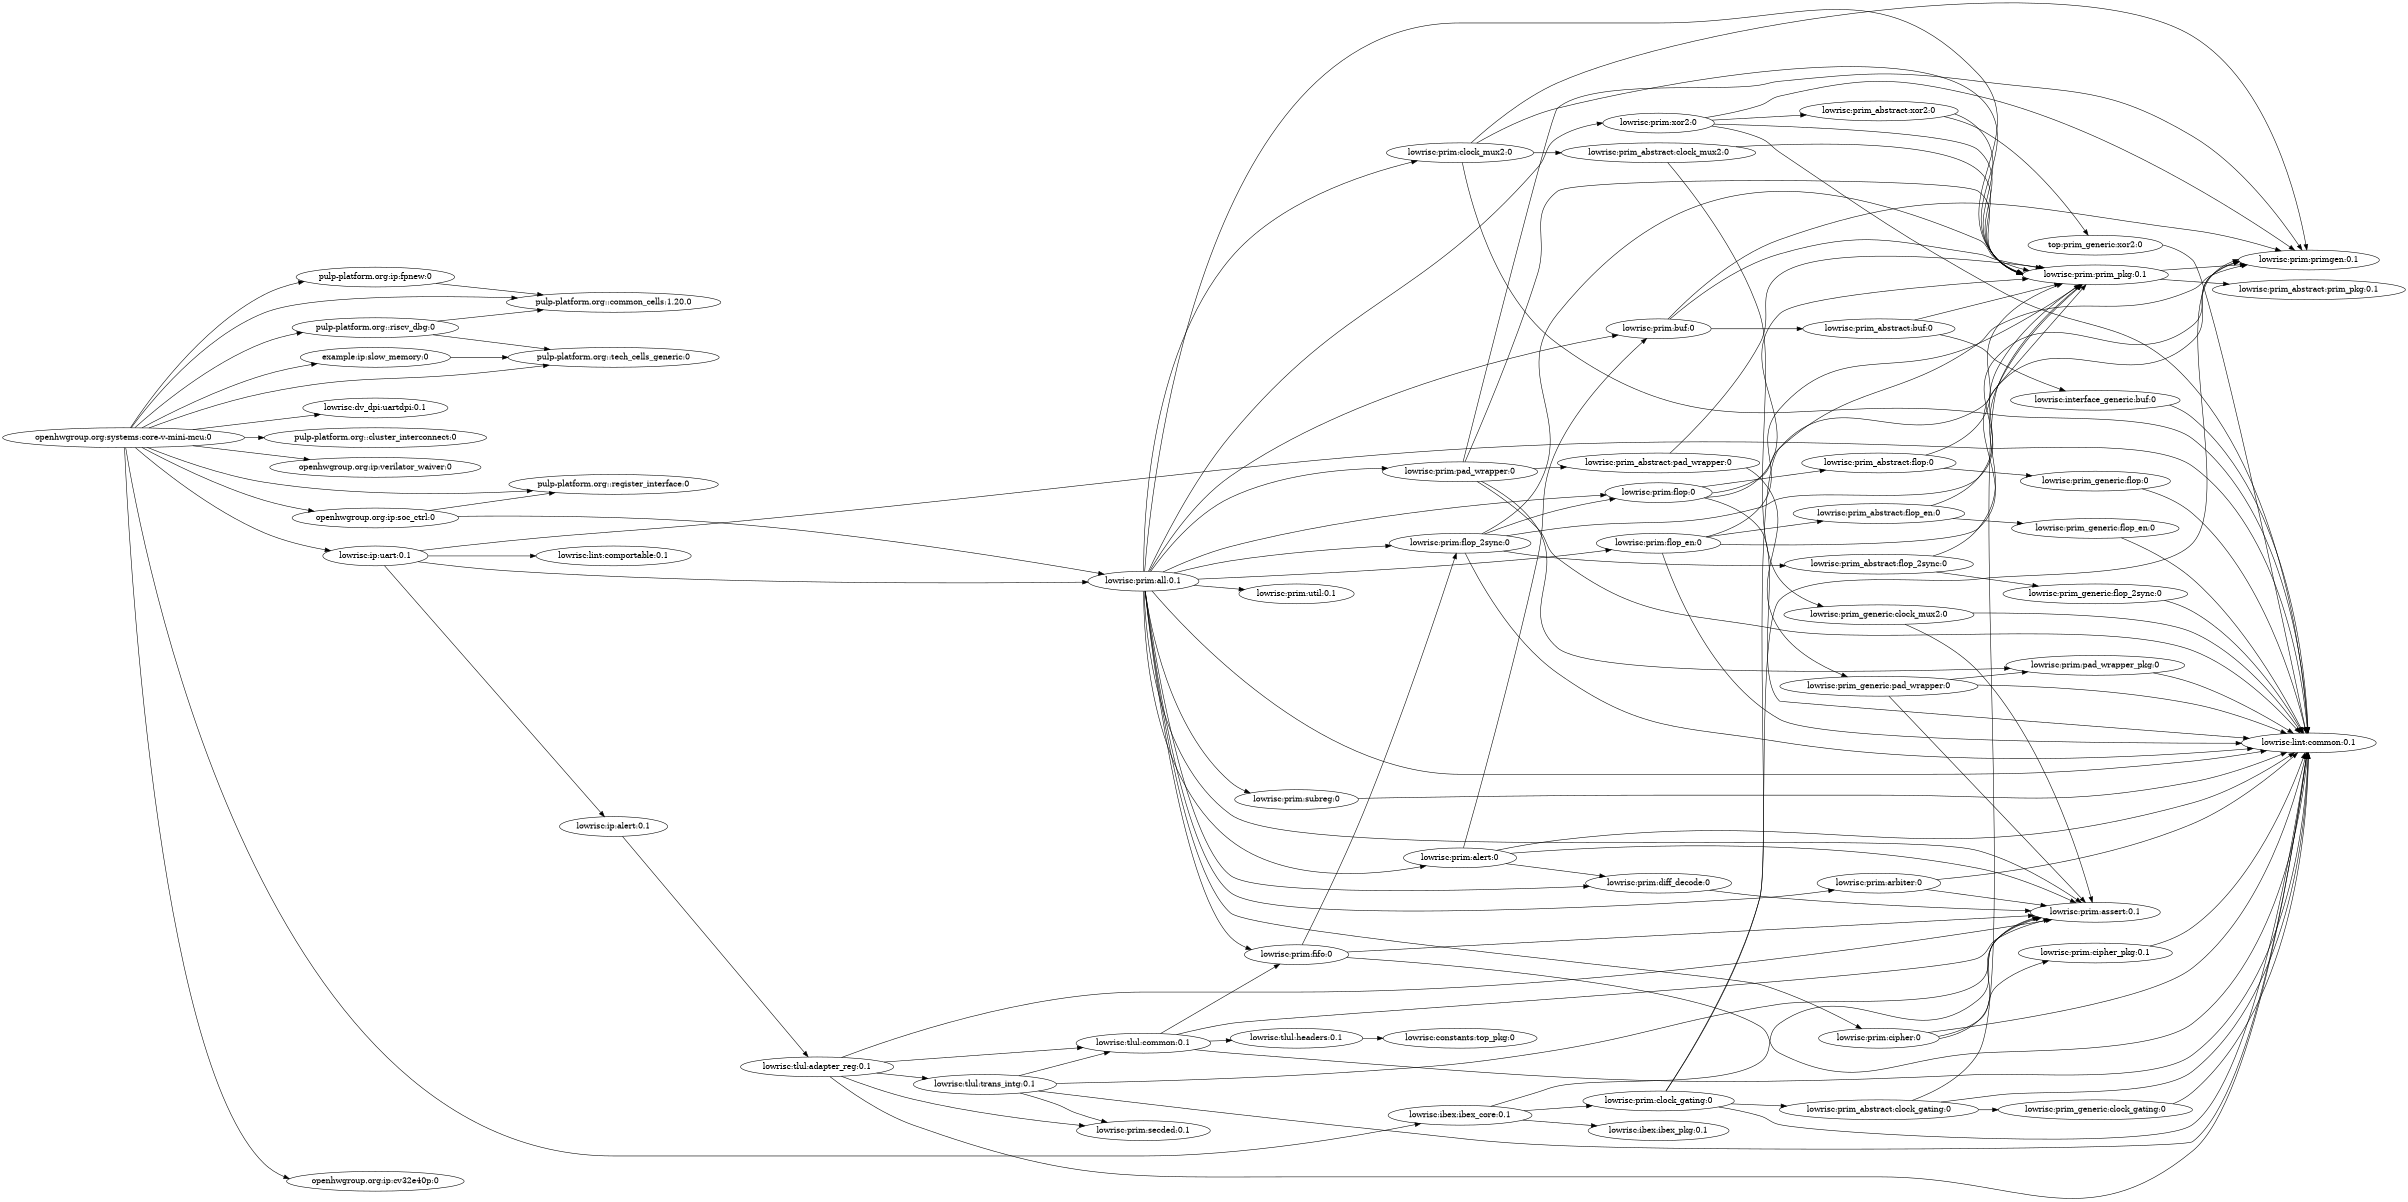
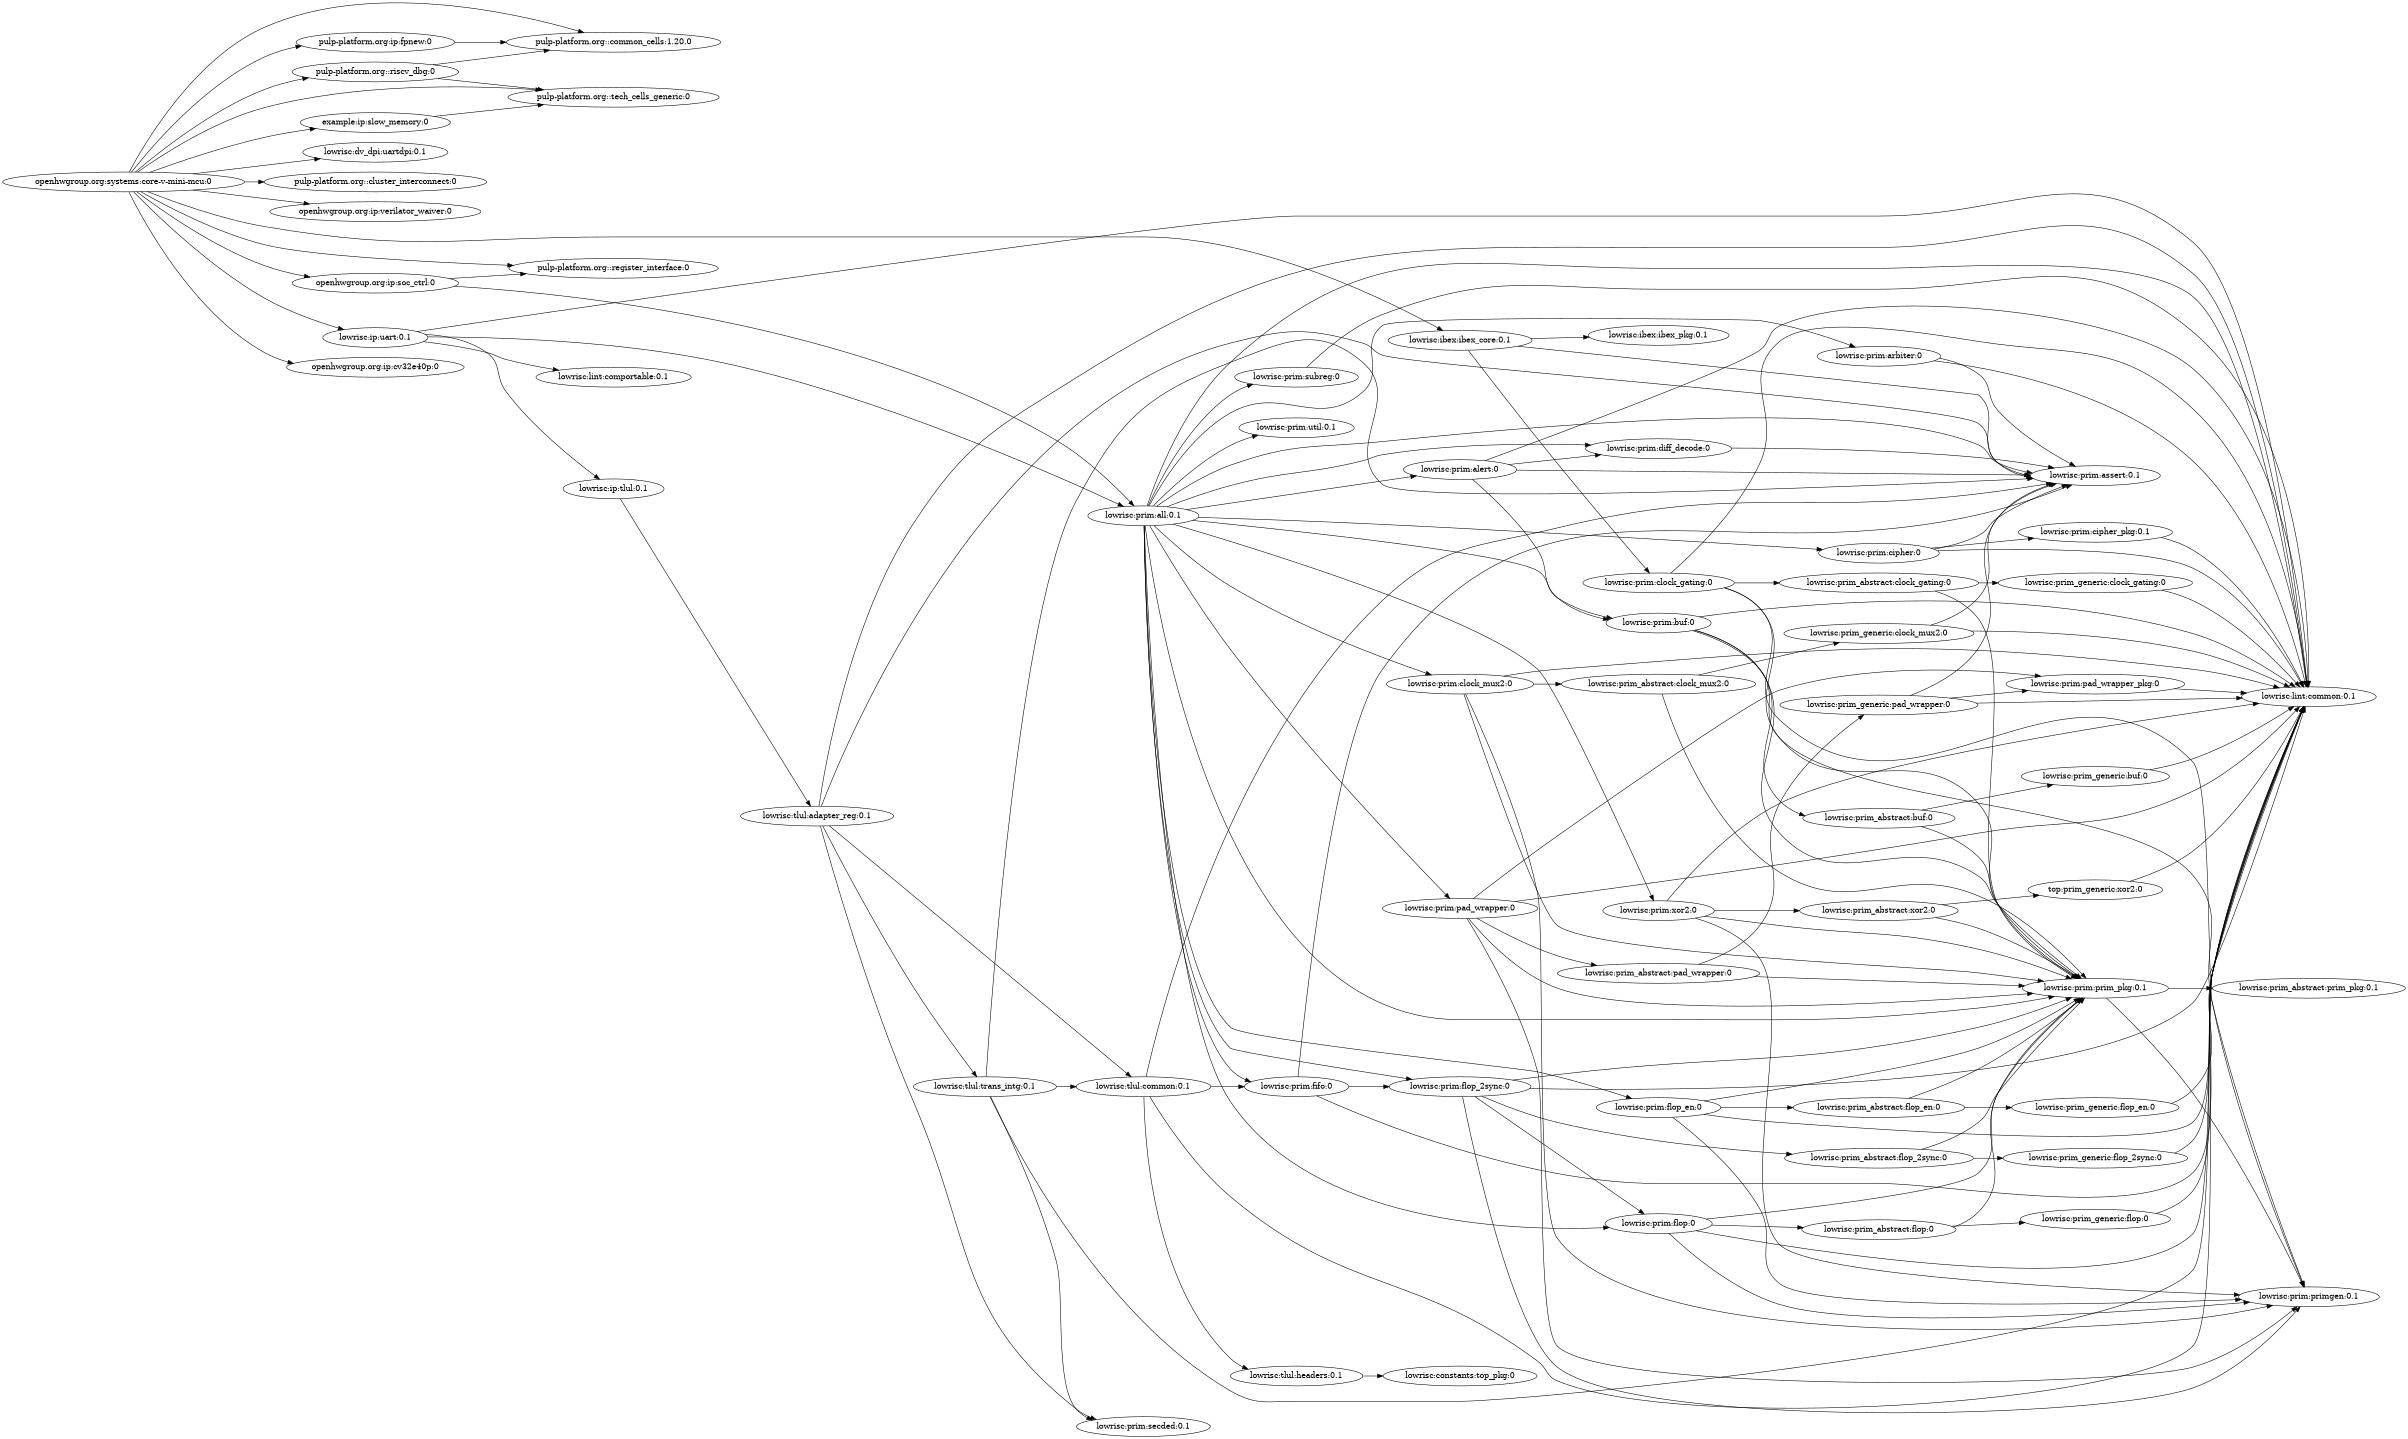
node "lowrisc:interface_generic:buf:0": label "lowrisc:interface_generic:buf:0" -> "lowrisc:prim_generic:buf:0"
node "lowrisc:ip:alert:0.1": label "lowrisc:ip:alert:0.1" -> "lowrisc:ip:tlul:0.1"
edge "lowrisc:prim_abstract:clock_gating:0" -> "lowrisc:lint:common:0.1": now "lowrisc:prim:buf:0" -> "lowrisc:lint:common:0.1"
